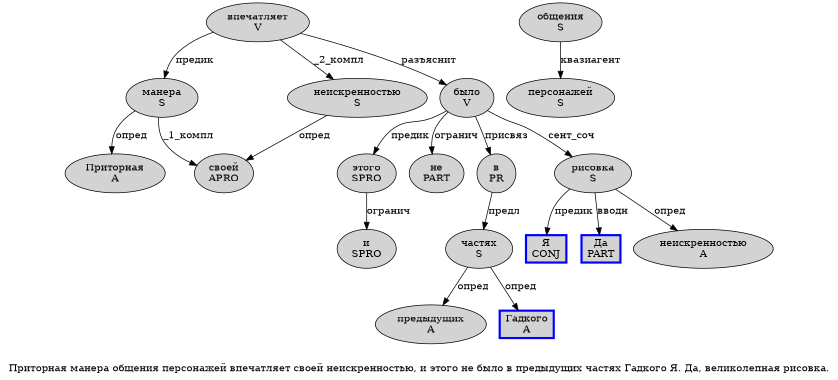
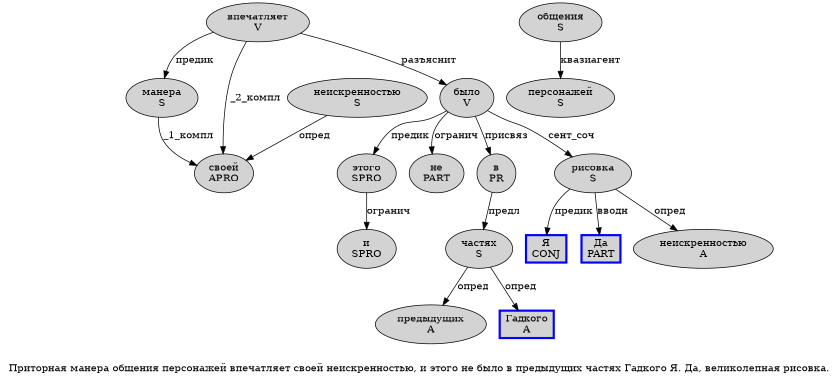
edge "впечатляет V" -> "неискренностью S": now "впечатляет V" -> "своей APRO"
node "Приторная A": removed
